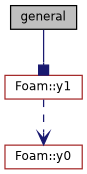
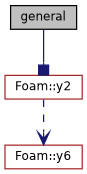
node "Foam::y1": label "Foam::y1" -> "Foam::y2"
node "Foam::y0": label "Foam::y0" -> "Foam::y6"
